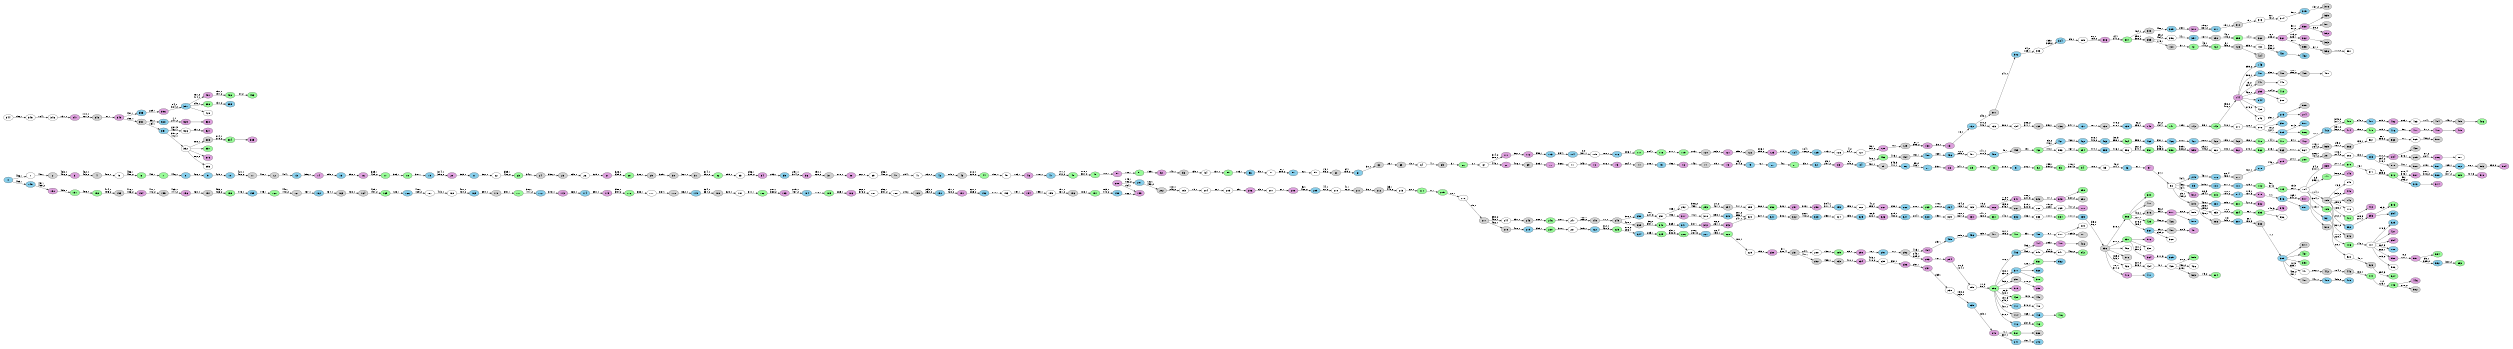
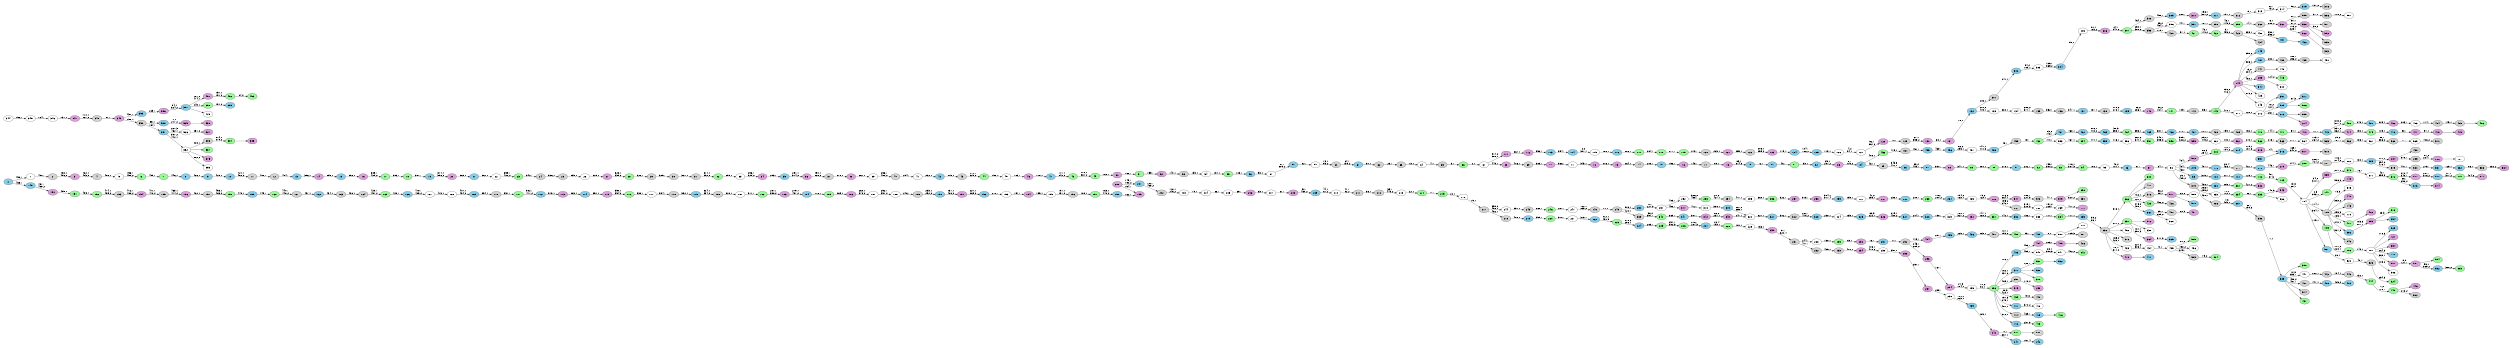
edge "516" -> "551": reversed
